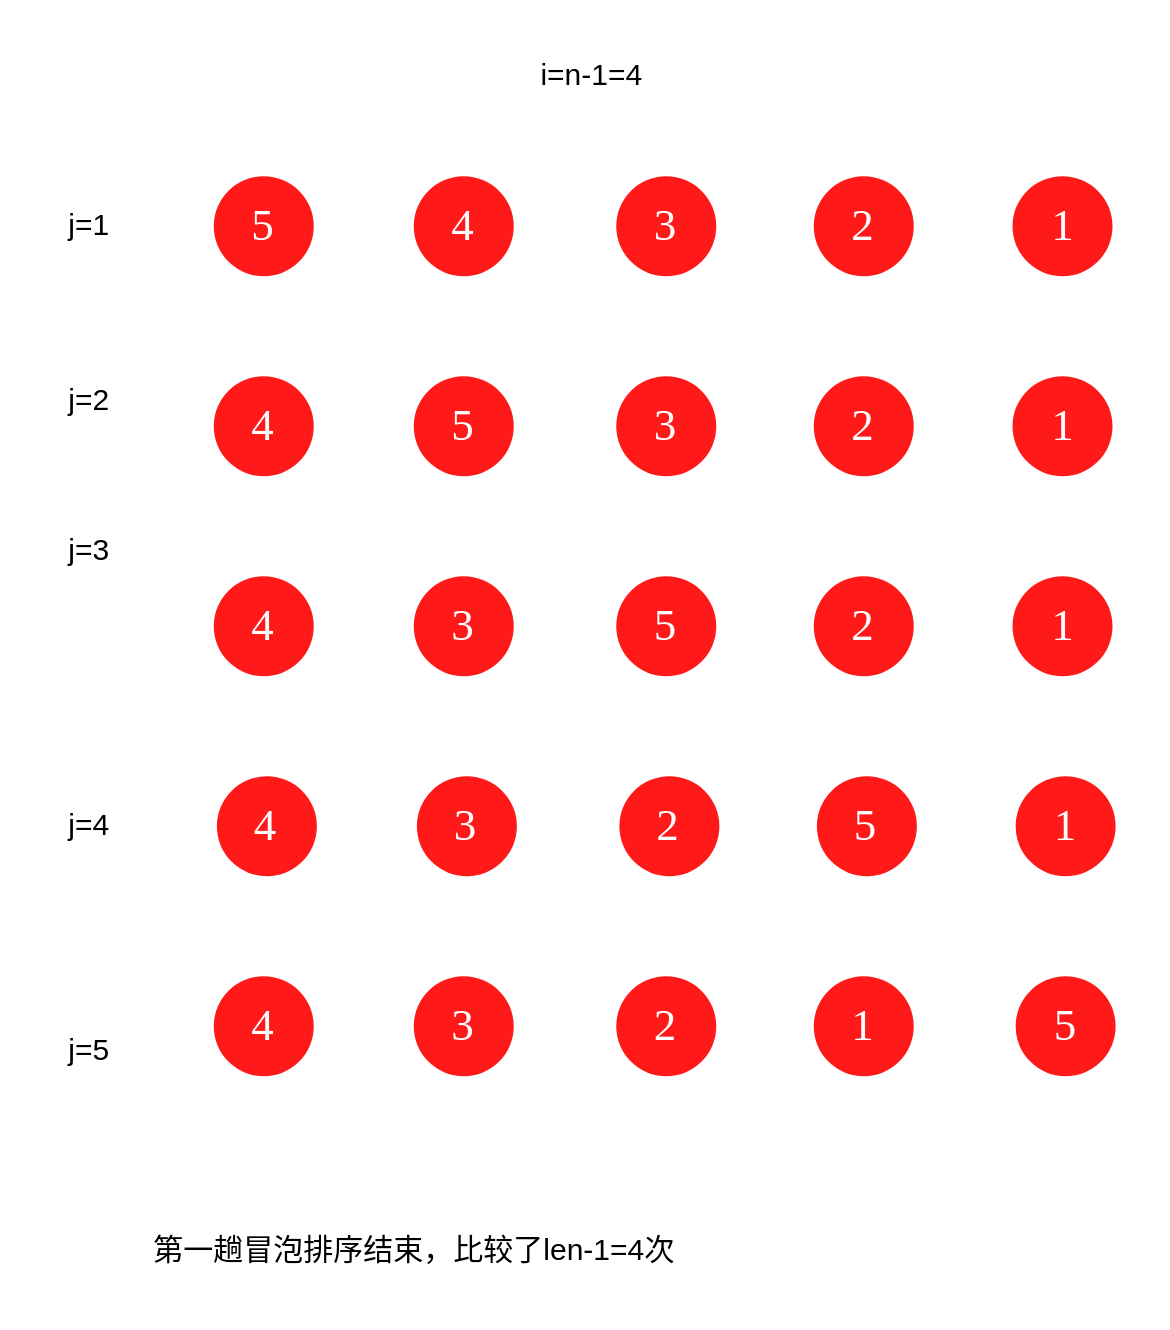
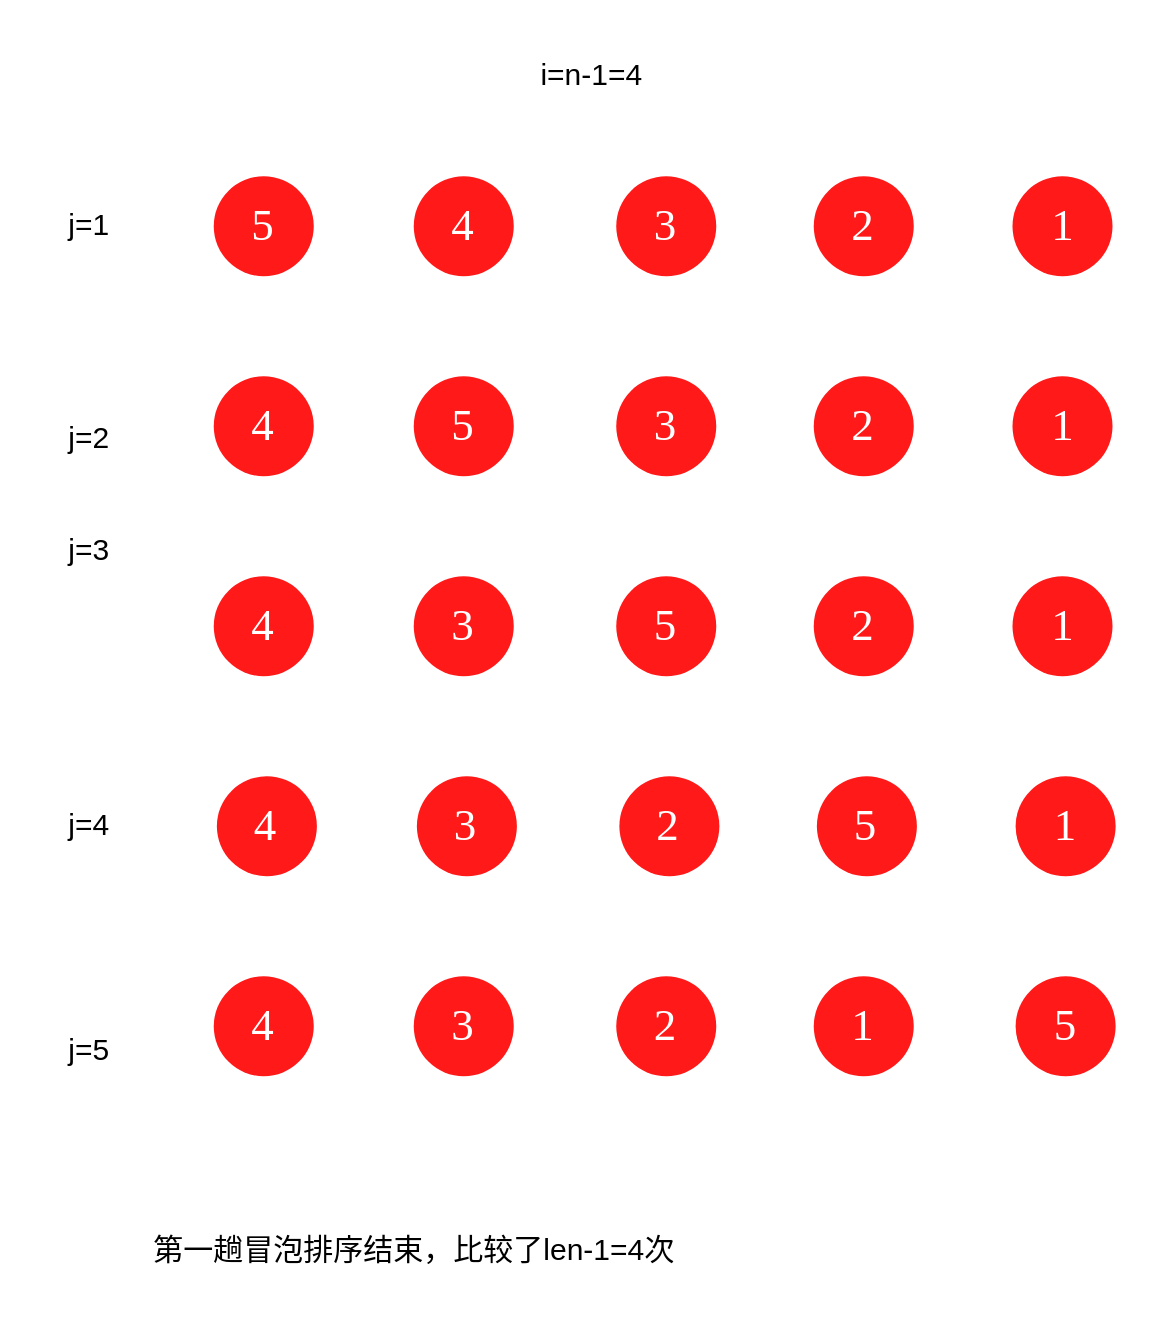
node "j=2": moved (89, 401) -> (89, 439)
